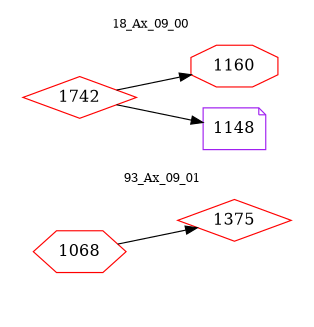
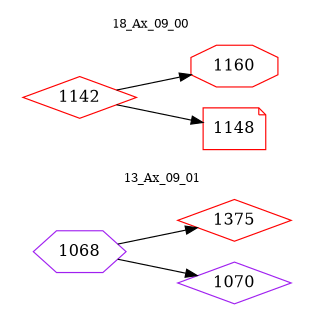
node "1742": label "1742" -> "1142"
node "1148": color purple -> red
cluster "93_Ax_09_01": label "93_Ax_09_01" -> "13_Ax_09_01"
node "1068": color red -> purple
node "1070": added
